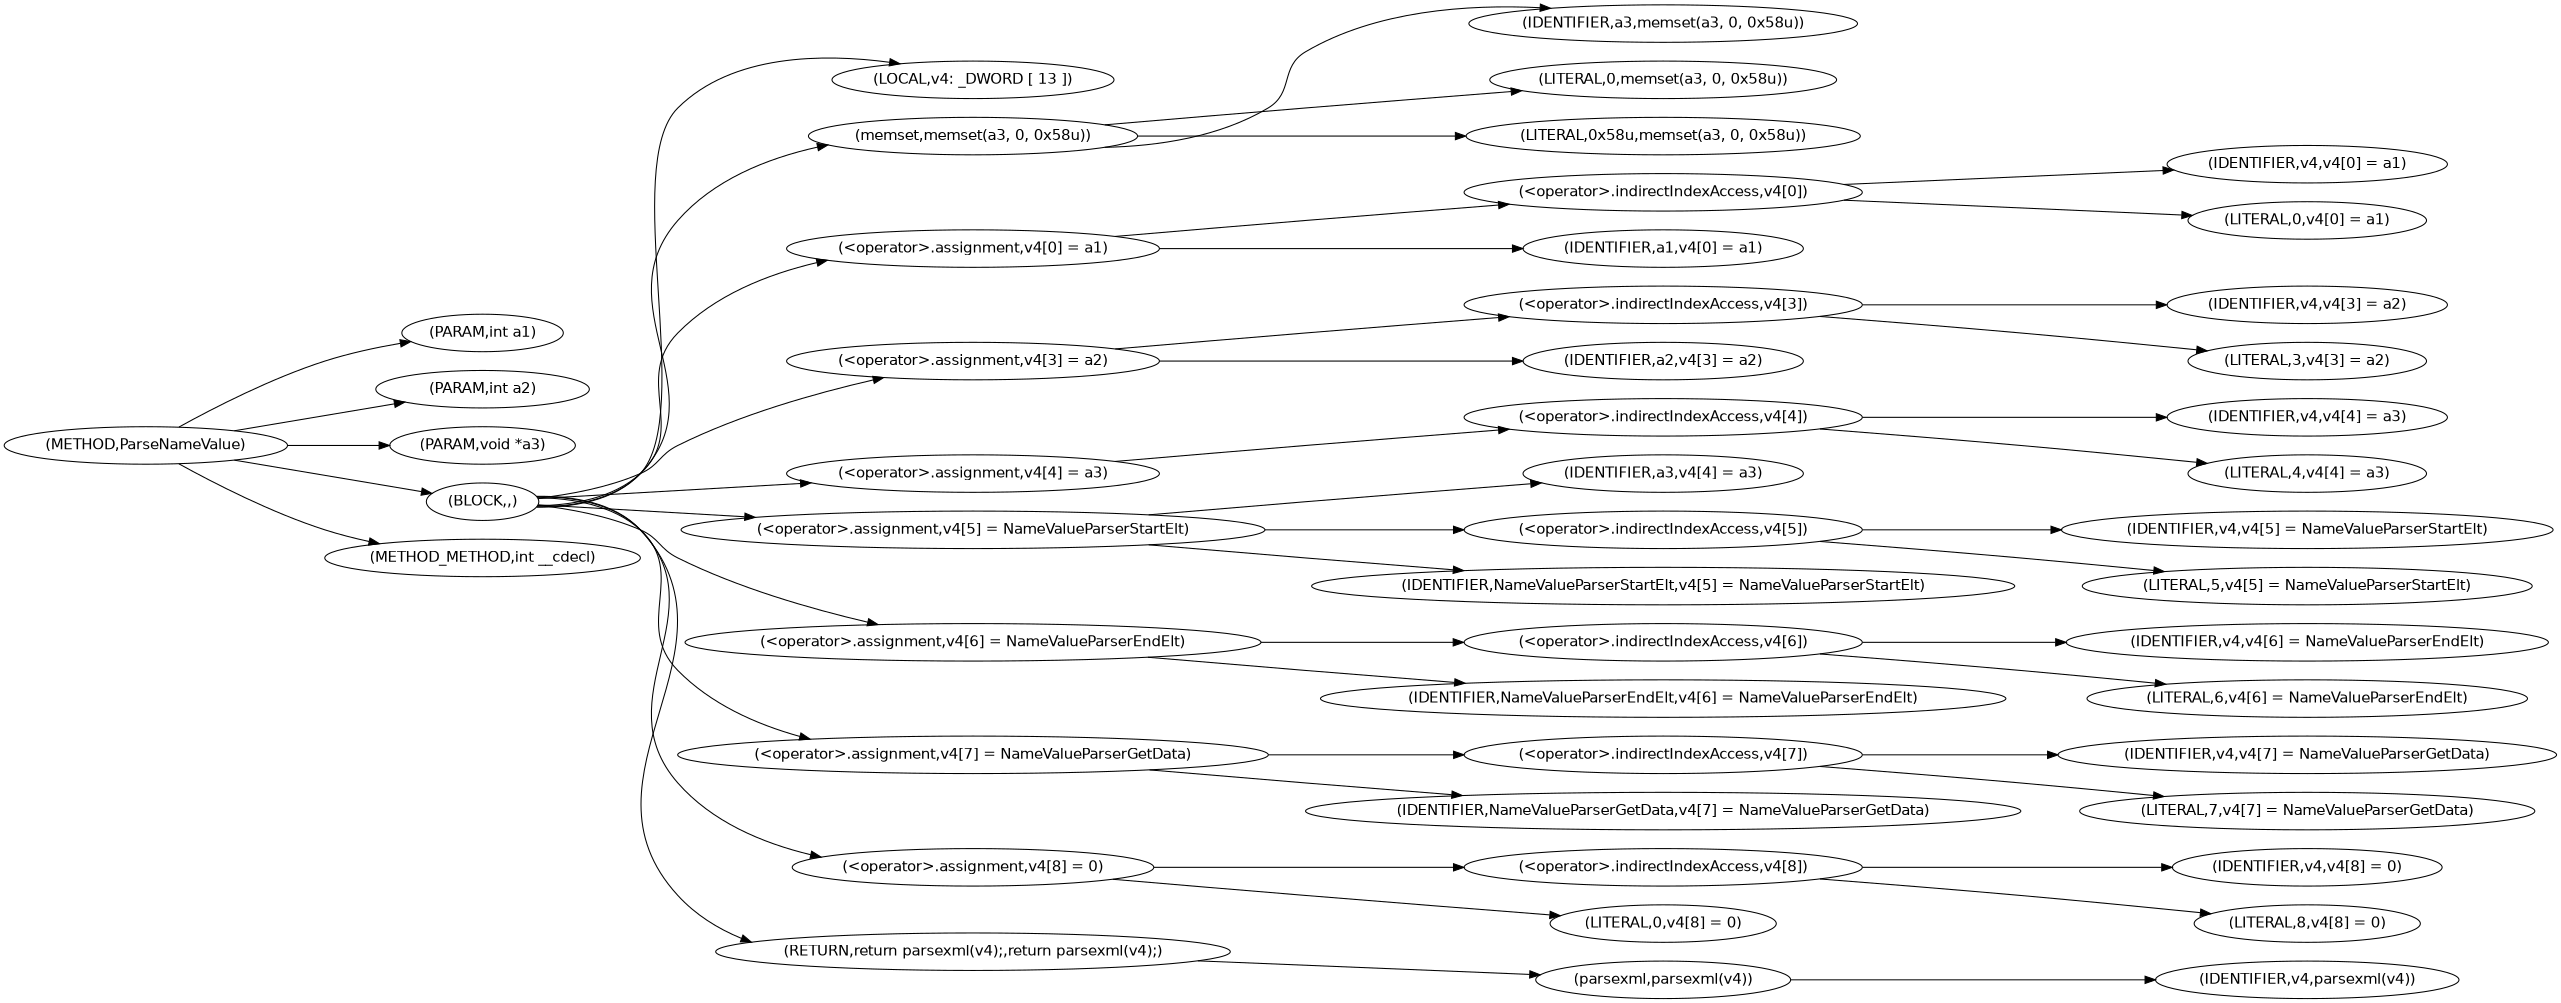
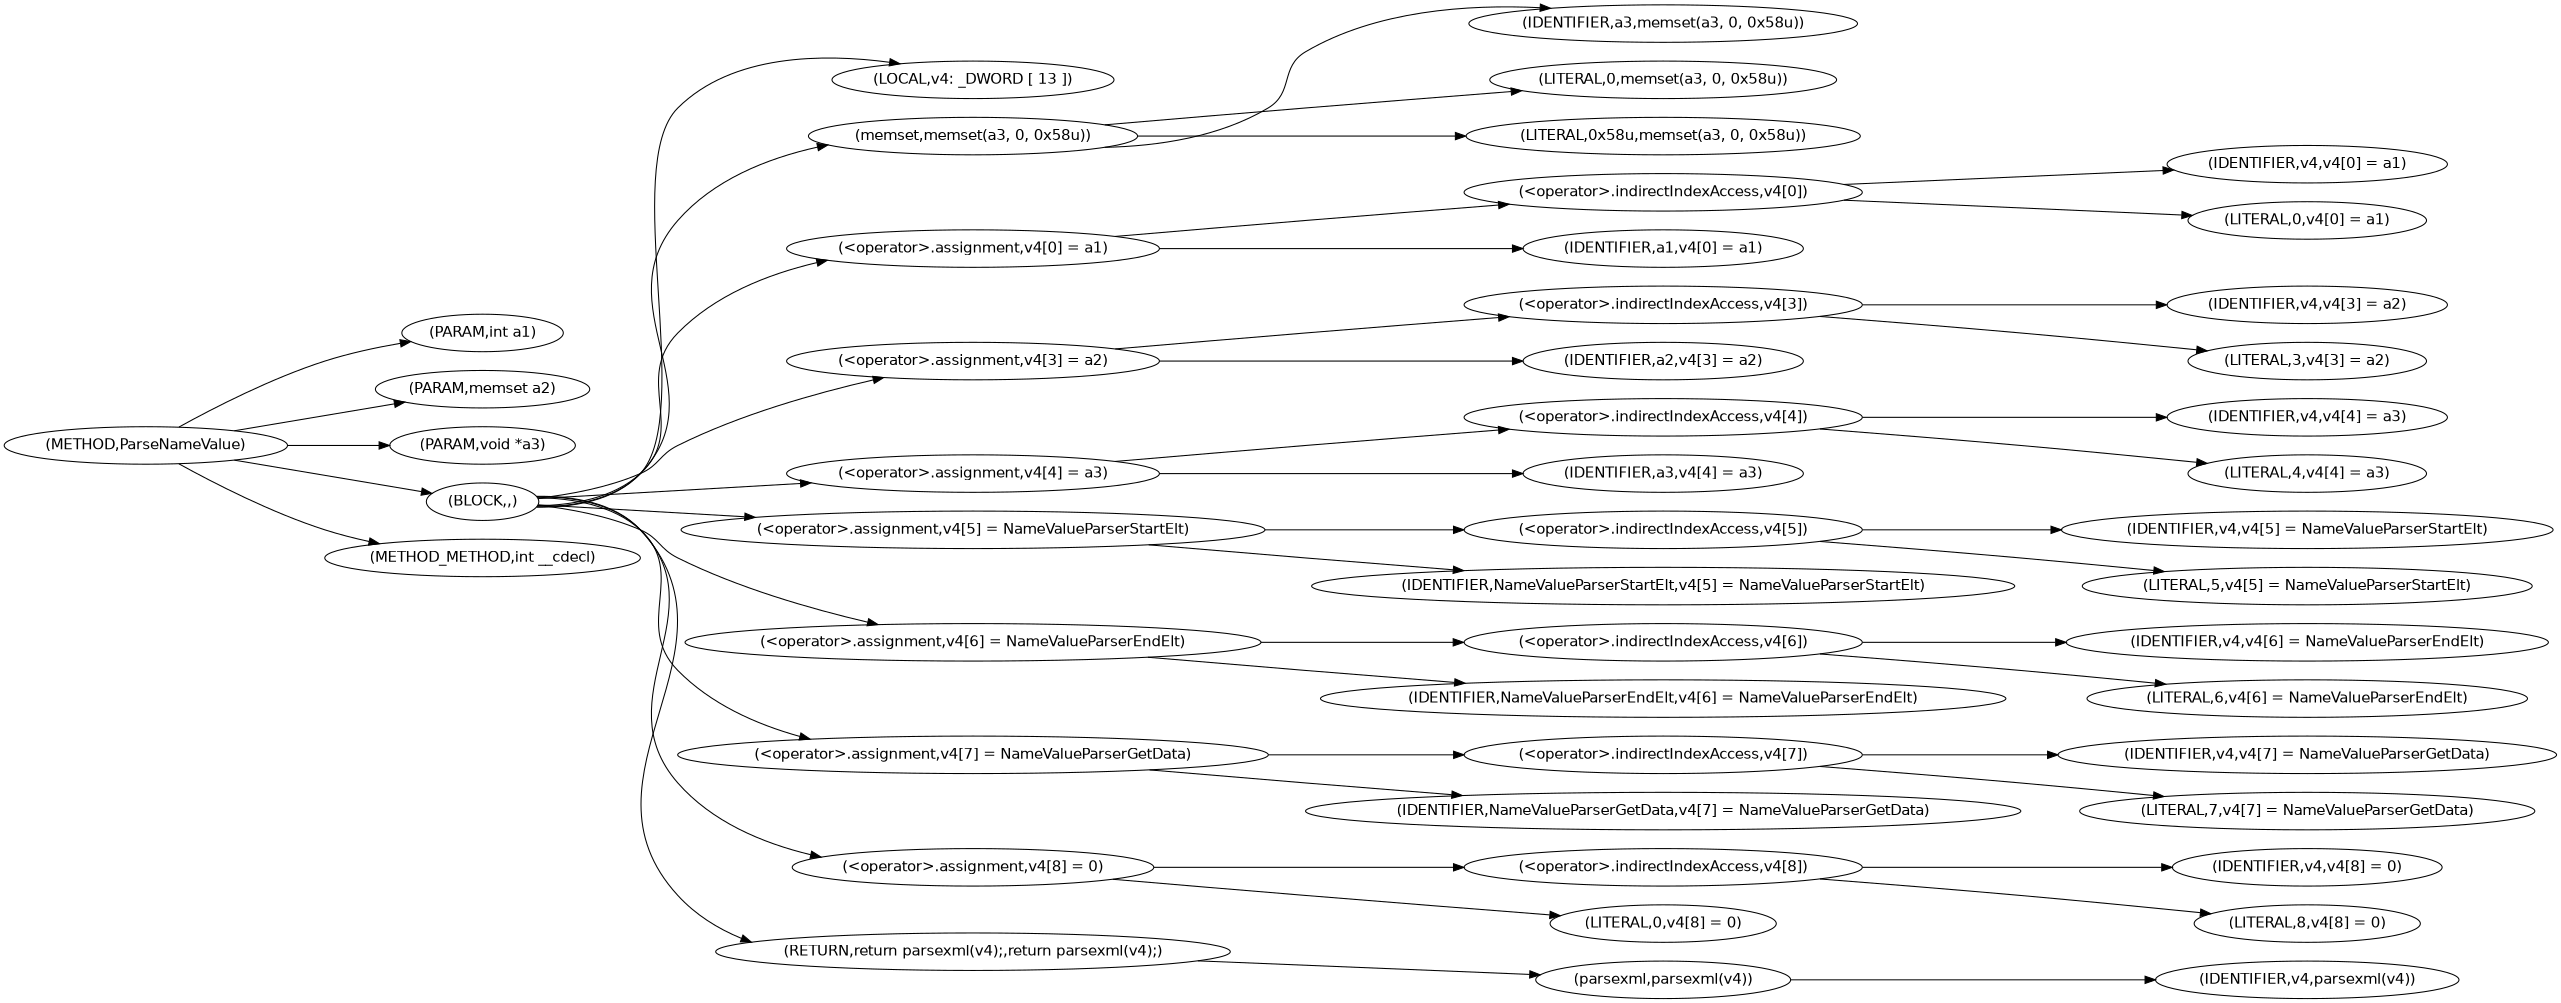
node "(PARAM,int a2)": label "(PARAM,int a2)" -> "(PARAM,memset a2)"
edge "(<operator>.assignment,v4[5] = NameValueParserStartElt)" -> "(IDENTIFIER,a3,v4[4] = a3)": now "(<operator>.assignment,v4[4] = a3)" -> "(IDENTIFIER,a3,v4[4] = a3)"
